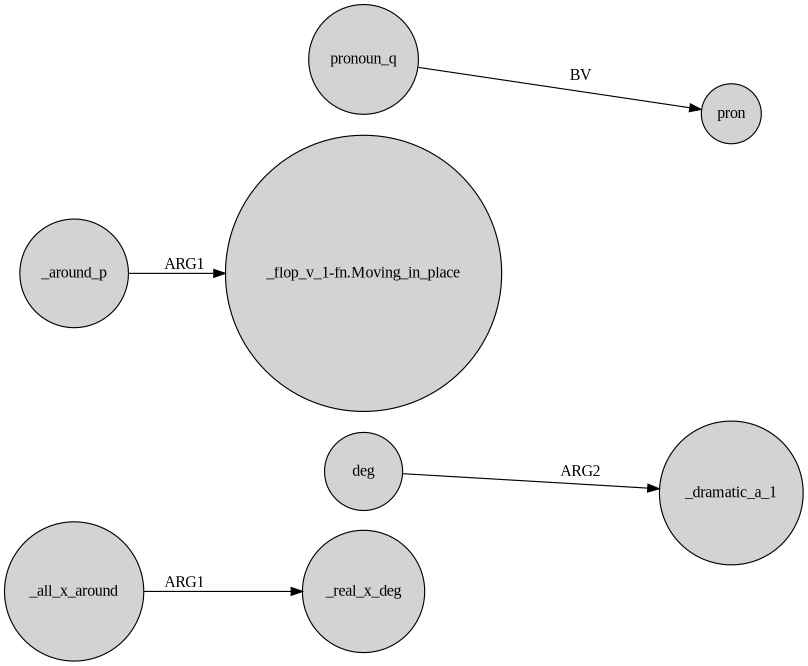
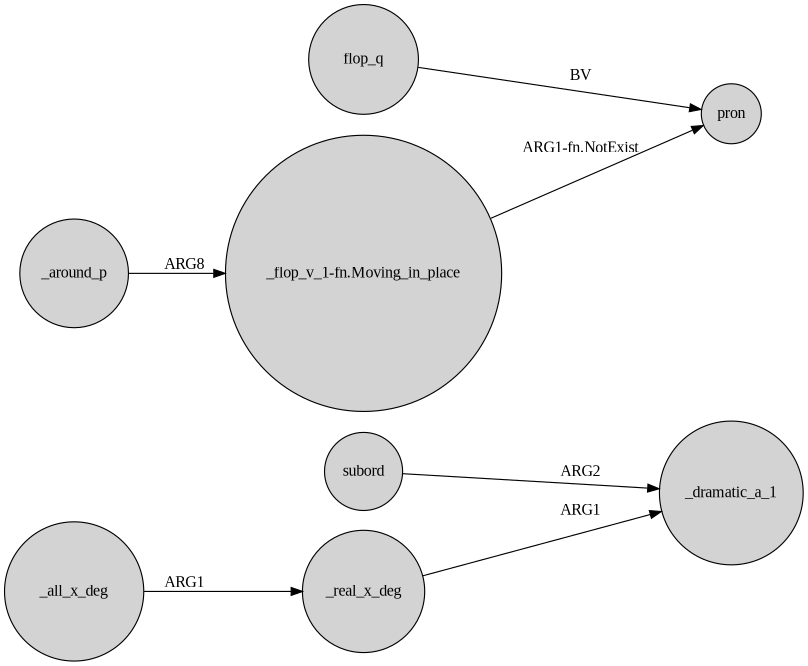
node "pronoun_q": label "pronoun_q" -> "flop_q"
edge "_flop_v_1-fn.Moving_in_place" -> "pron": added, label "ARG1-fn.NotExist"
edge "_around_p" -> "_flop_v_1-fn.Moving_in_place": label "ARG1" -> "ARG8"
node "deg": label "deg" -> "subord"
edge "_real_x_deg" -> "_dramatic_a_1": added, label "ARG1"
node "_all_x_around": label "_all_x_around" -> "_all_x_deg"
